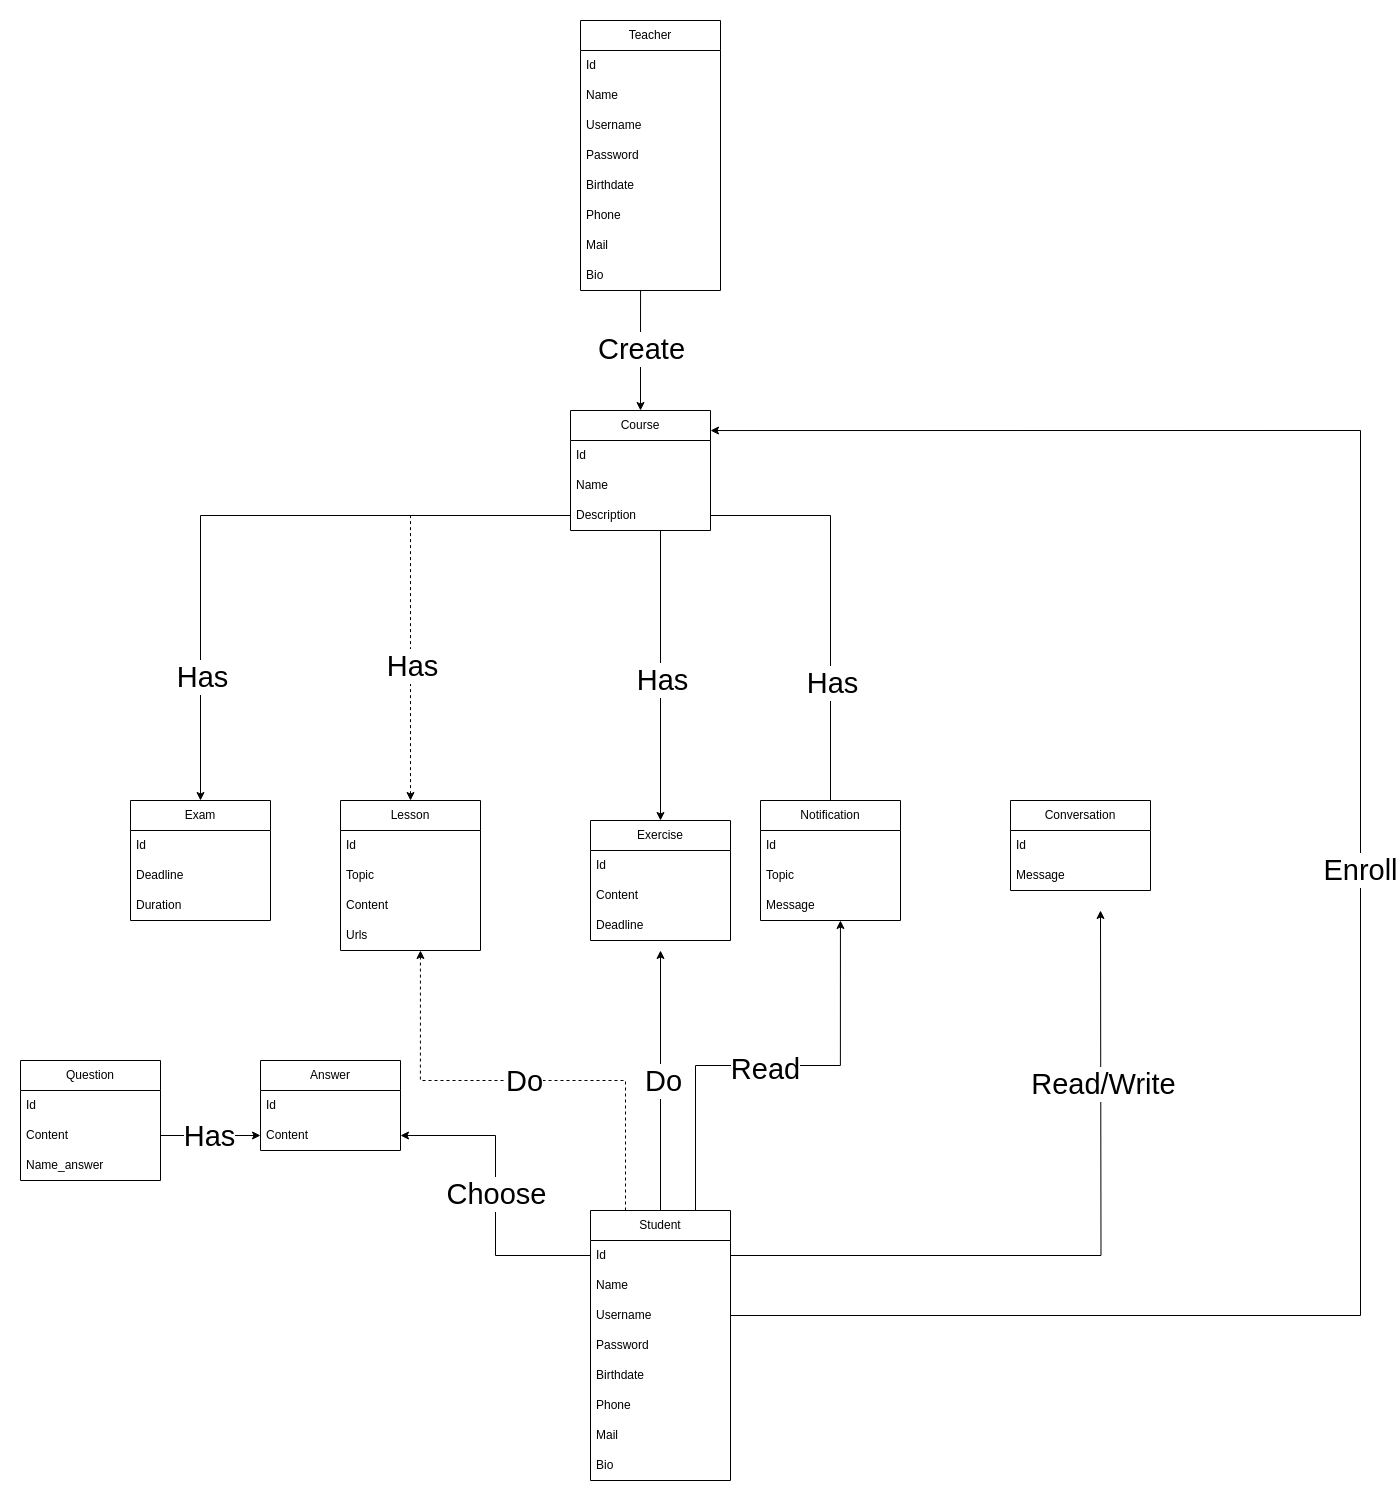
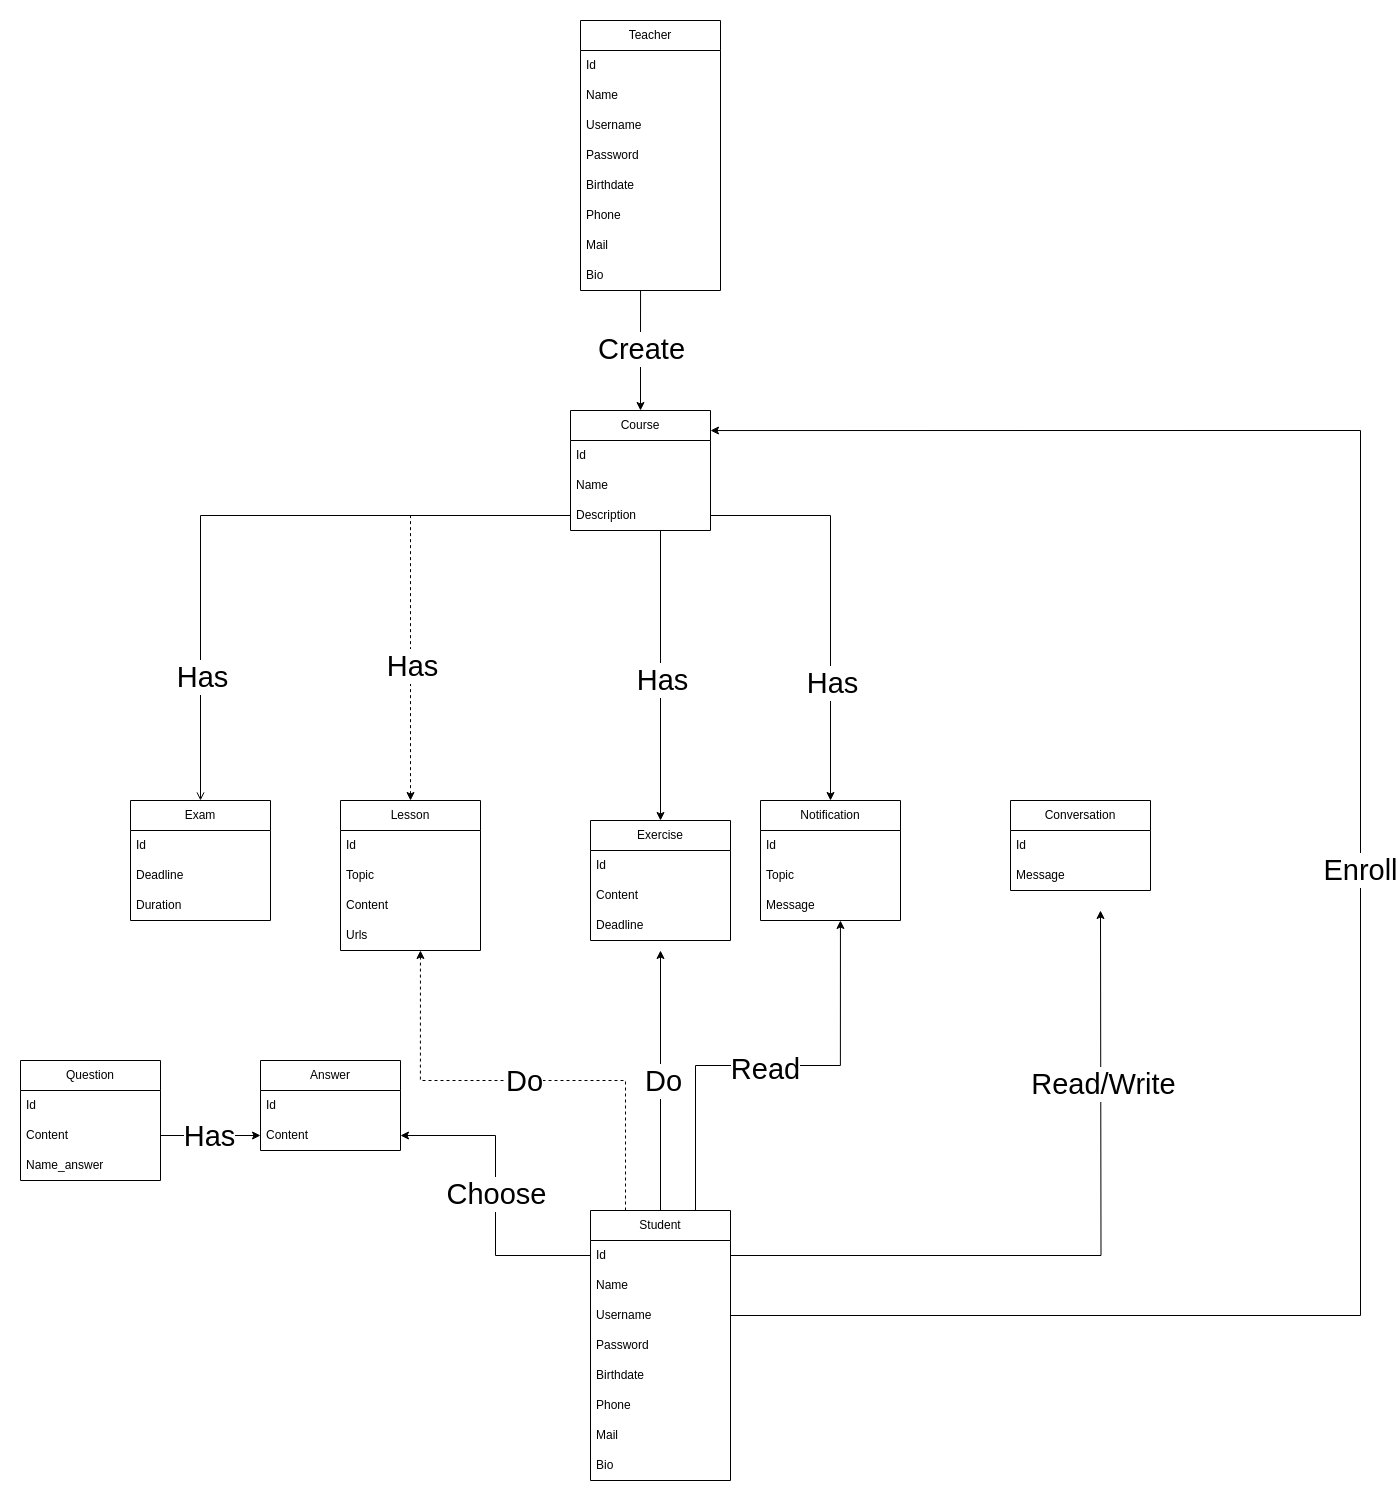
edge "Description" -> "Exam": arrowhead classic -> open
edge "Description" -- "Notification": arrowhead none -> classic
